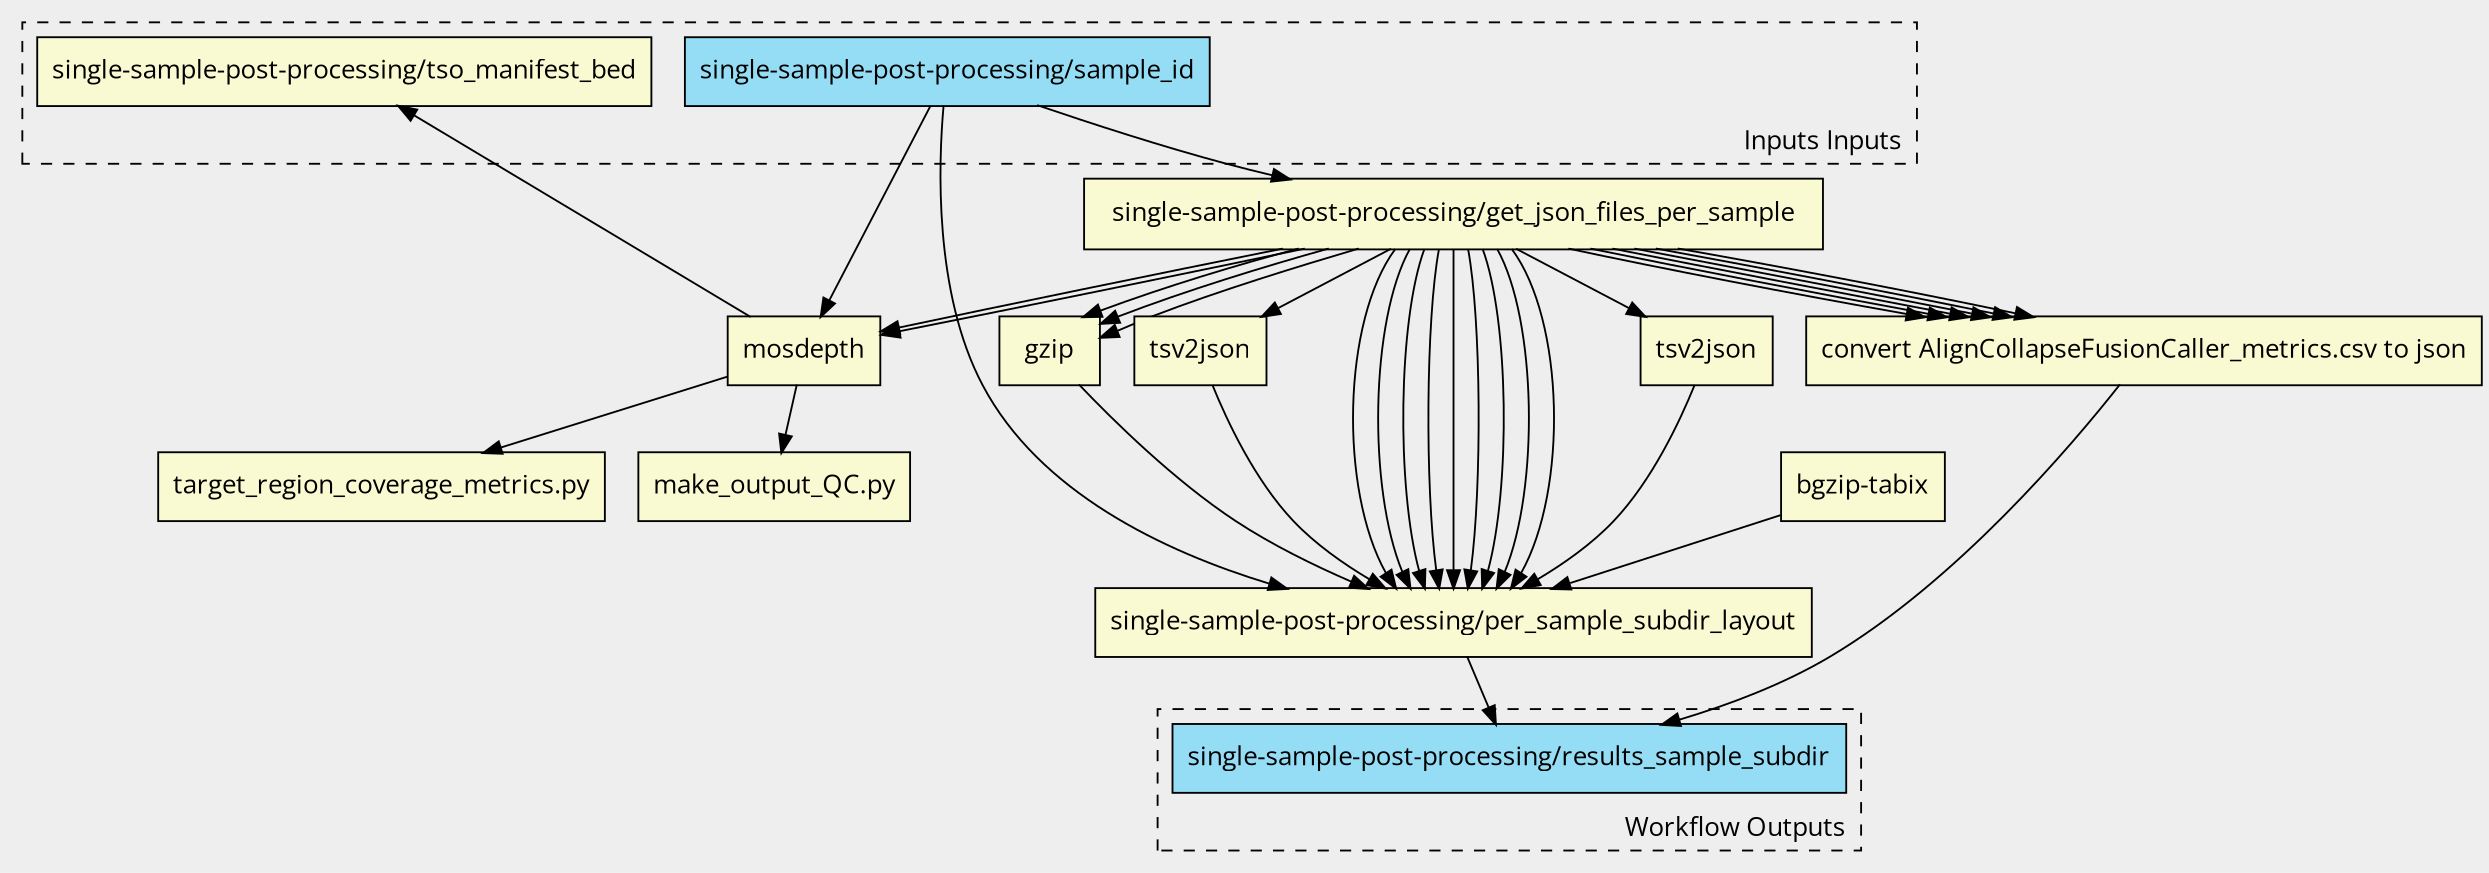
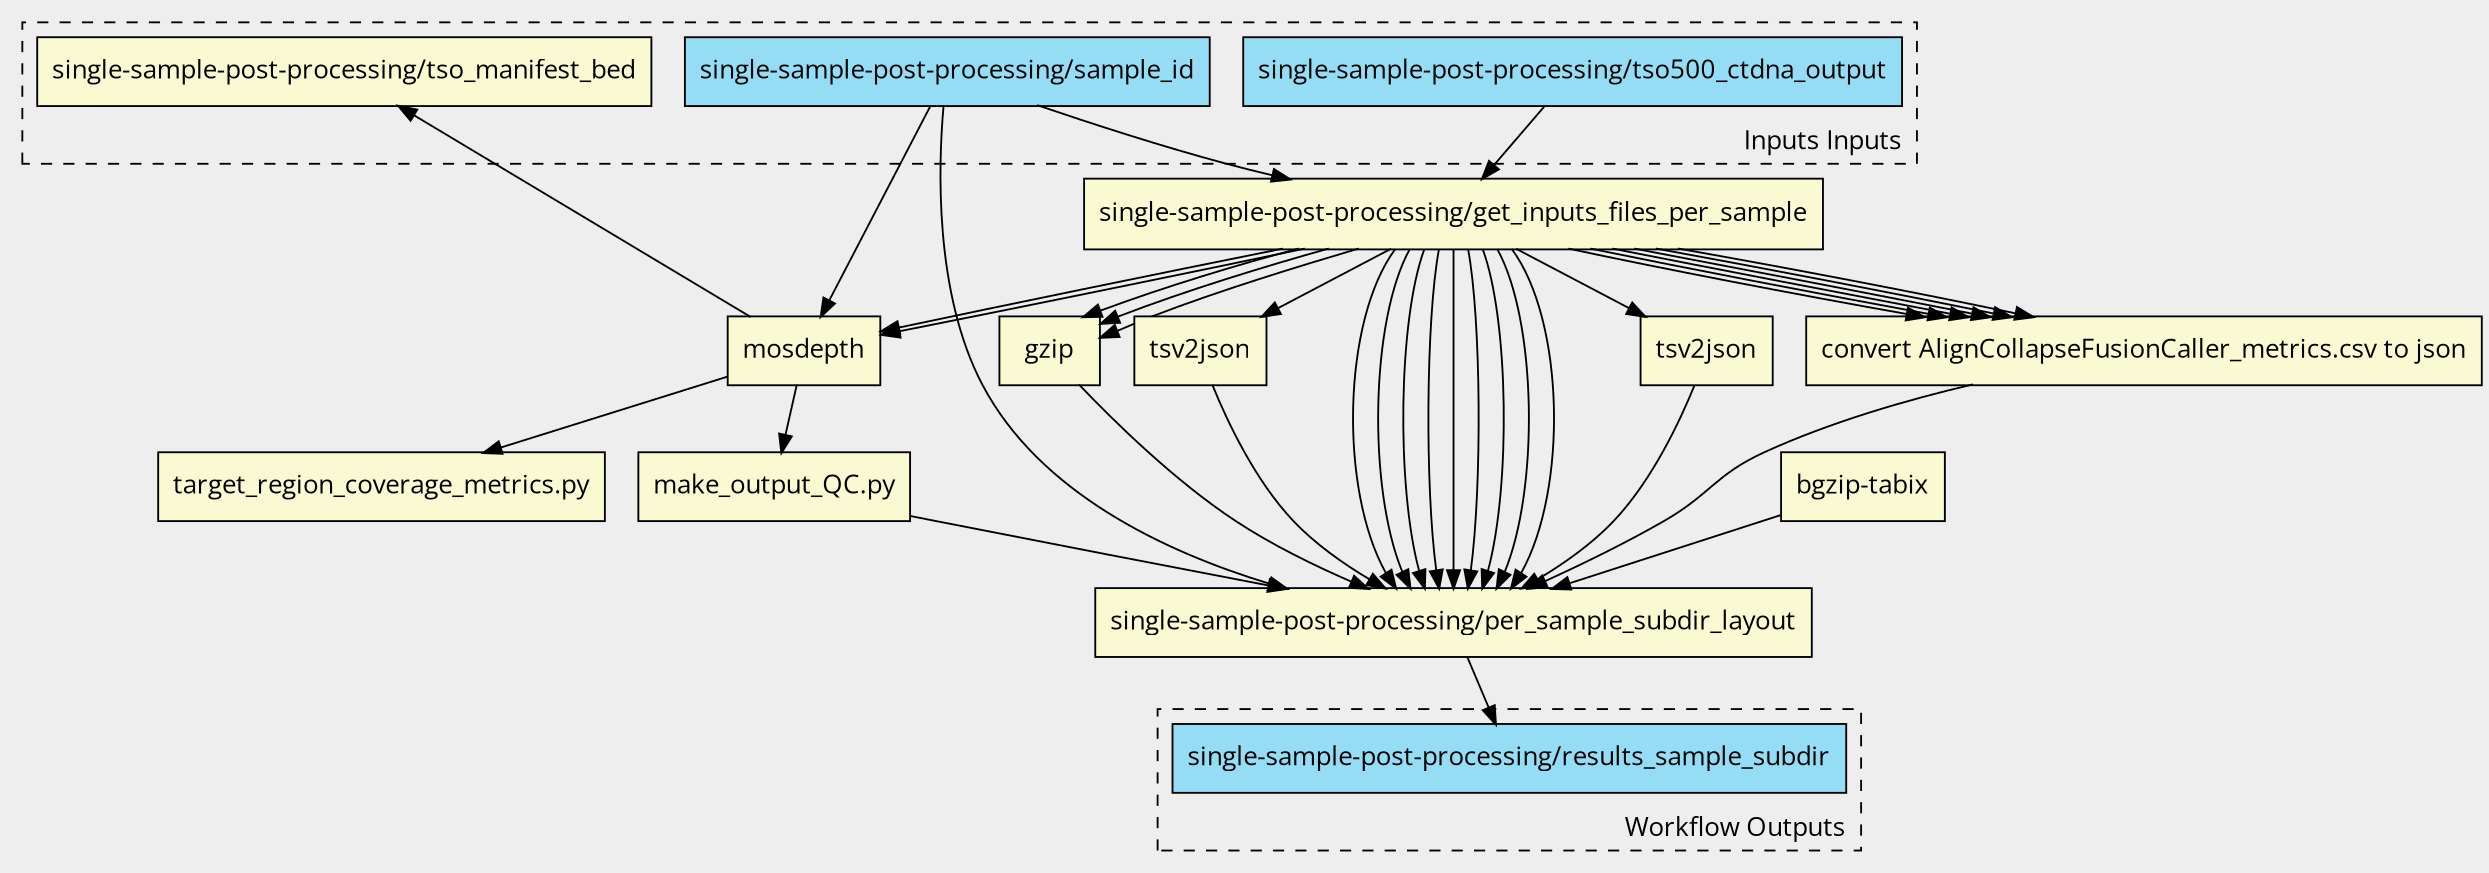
node "single-sample-post-processing/tso500_ctdna_output": added
node "single-sample-post-processing/get_json_files_per_sample": label "single-sample-post-processing/get_json_files_per_sample" -> "single-sample-post-processing/get_inputs_files_per_sample"
edge "make_output_QC.py" -> "single-sample-post-processing/per_sample_subdir_layout": added
edge "convert AlignCollapseFusionCaller_metrics.csv to json" -> "single-sample-post-processing/results_sample_subdir": now "convert AlignCollapseFusionCaller_metrics.csv to json" -> "single-sample-post-processing/per_sample_subdir_layout"
